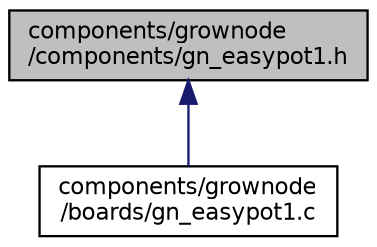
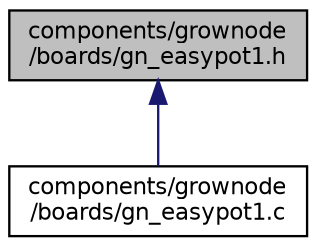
node "components/grownode /components/gn_easypot1.h": label "components/grownode /components/gn_easypot1.h" -> "components/grownode /boards/gn_easypot1.h"
